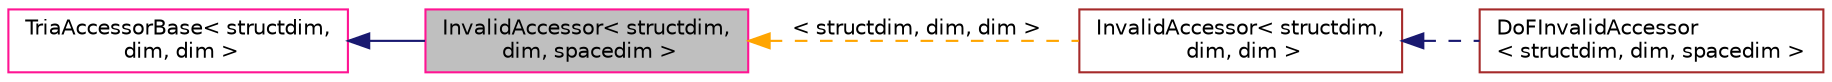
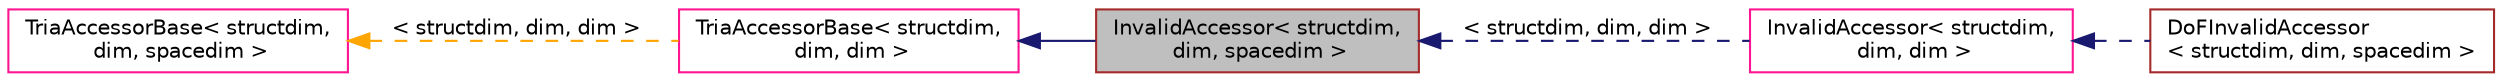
node "TriaAccessorBase< structdim, dim, spacedim >": added
node "InvalidAccessor< structdim, dim, spacedim >": color deeppink -> brown
edge "InvalidAccessor< structdim, dim, dim >" -> "InvalidAccessor< structdim, dim, spacedim >": color orange -> midnightblue
node "InvalidAccessor< structdim, dim, dim >": color brown -> deeppink
